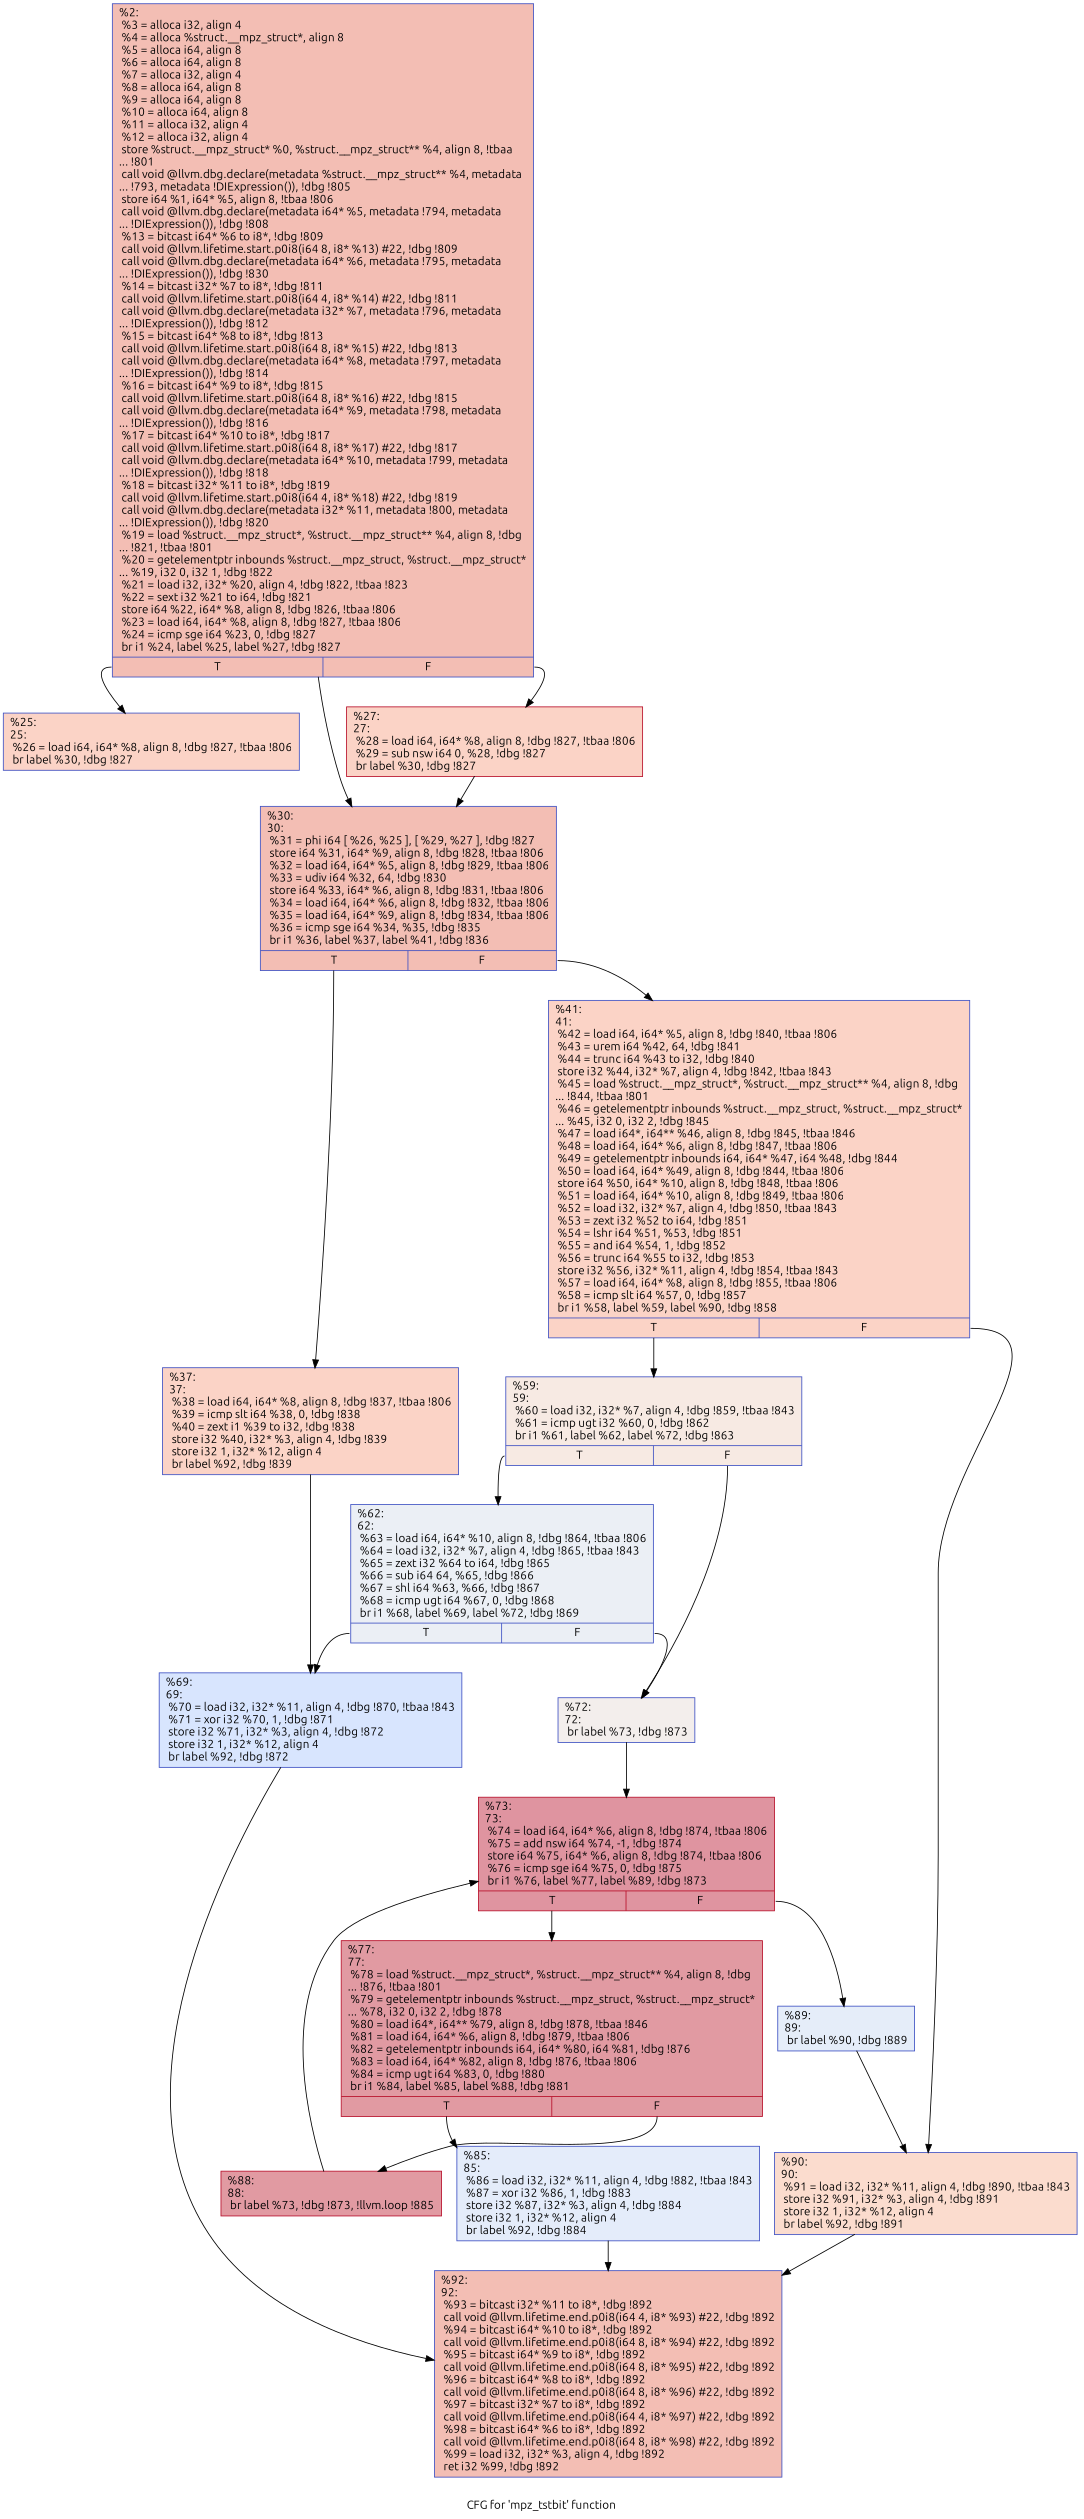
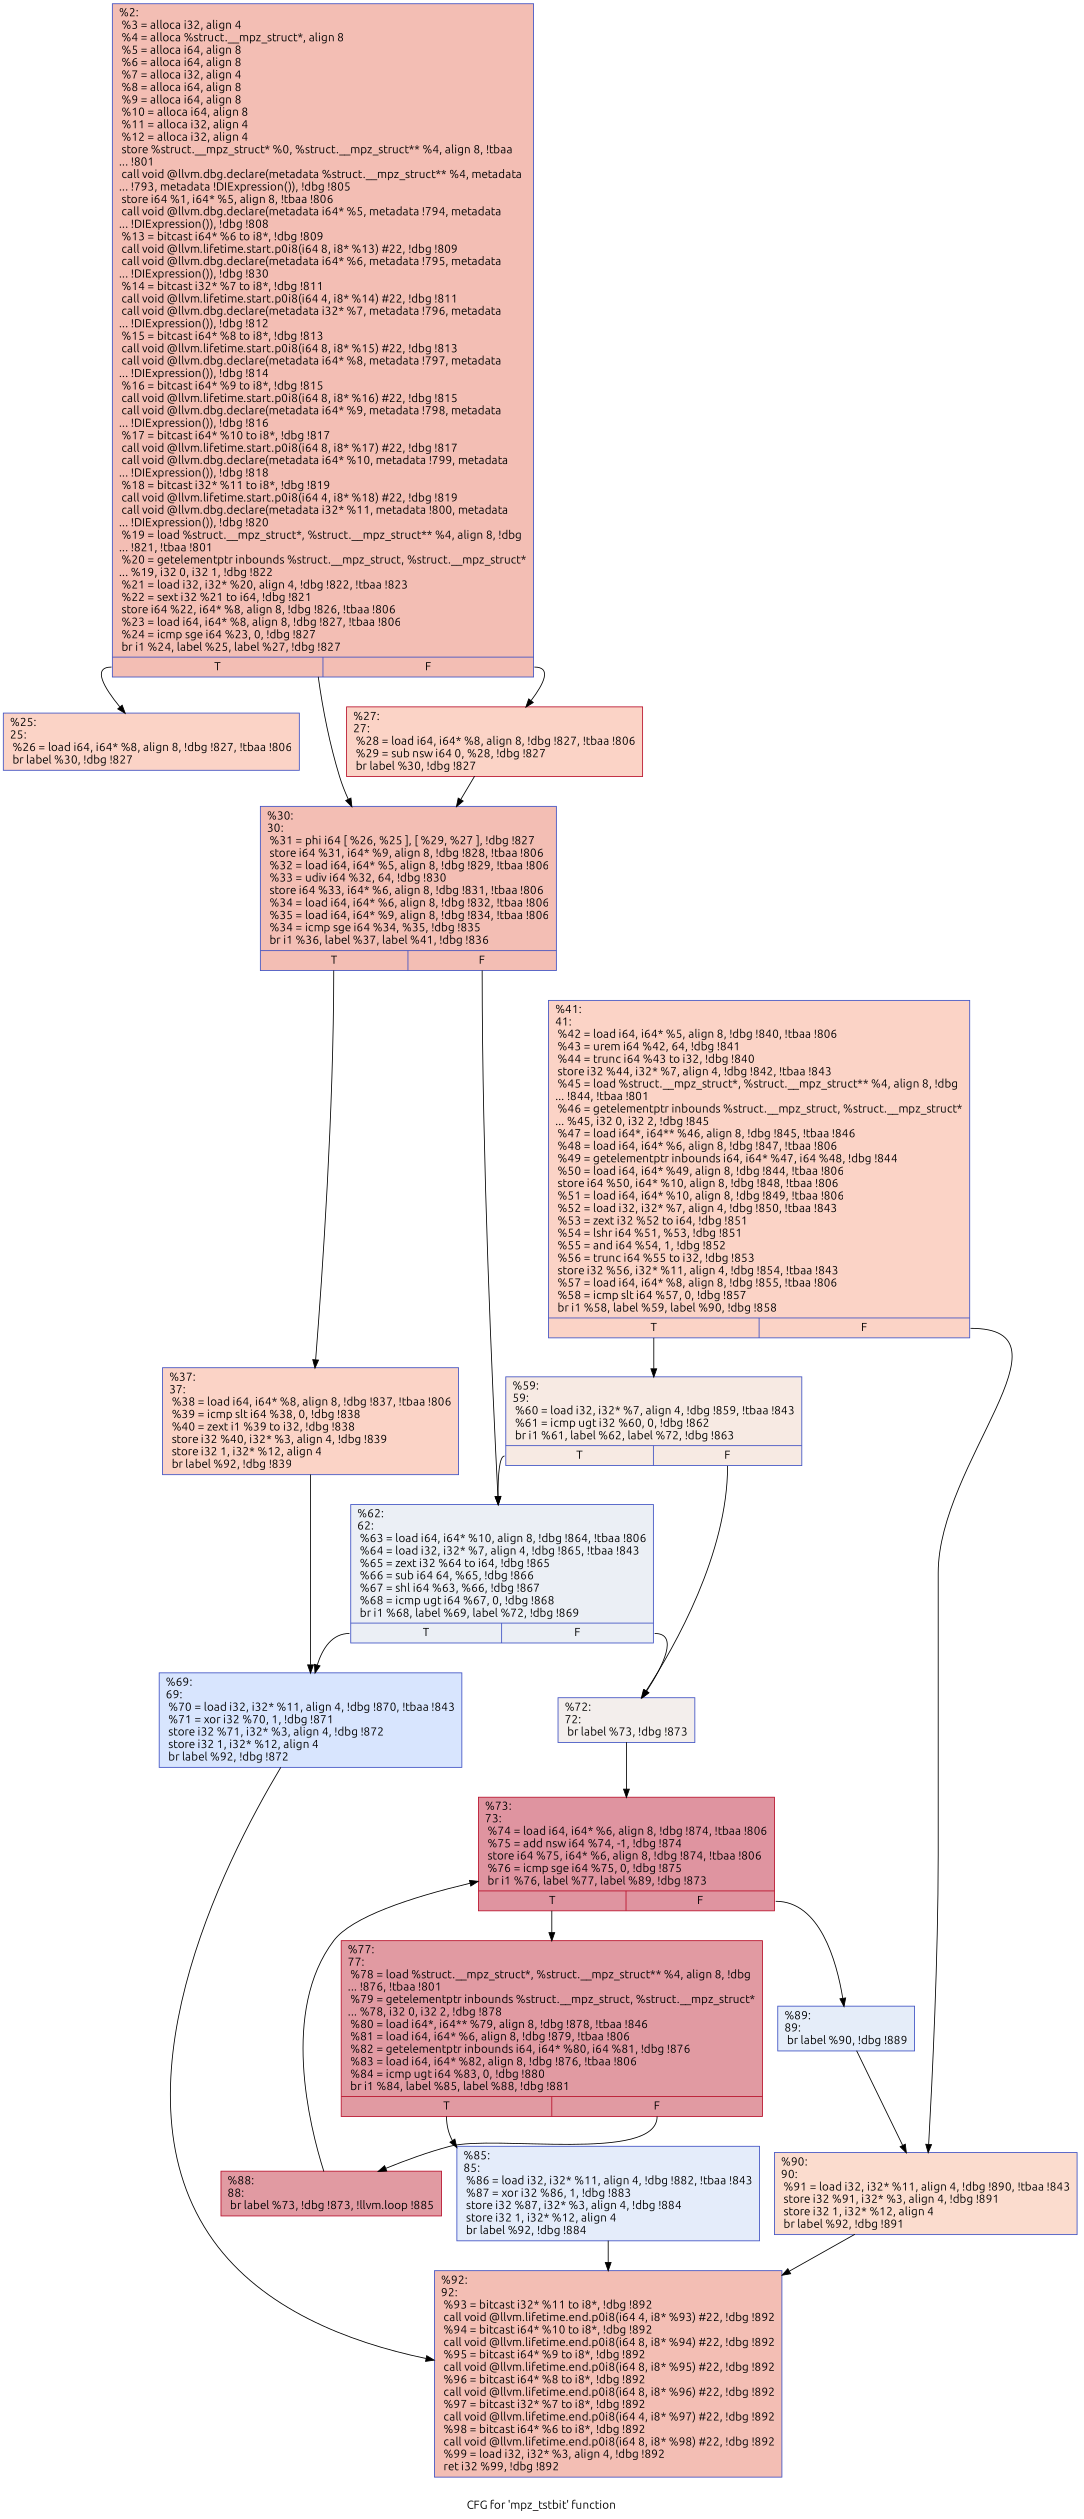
node "%30:": text "%36 = icmp sge i64 %34, %35, !dbg !835" -> "%34 = icmp sge i64 %34, %35, !dbg !835"
edge "%30:" -> "%41:": now "%30:" -> "%62:"
